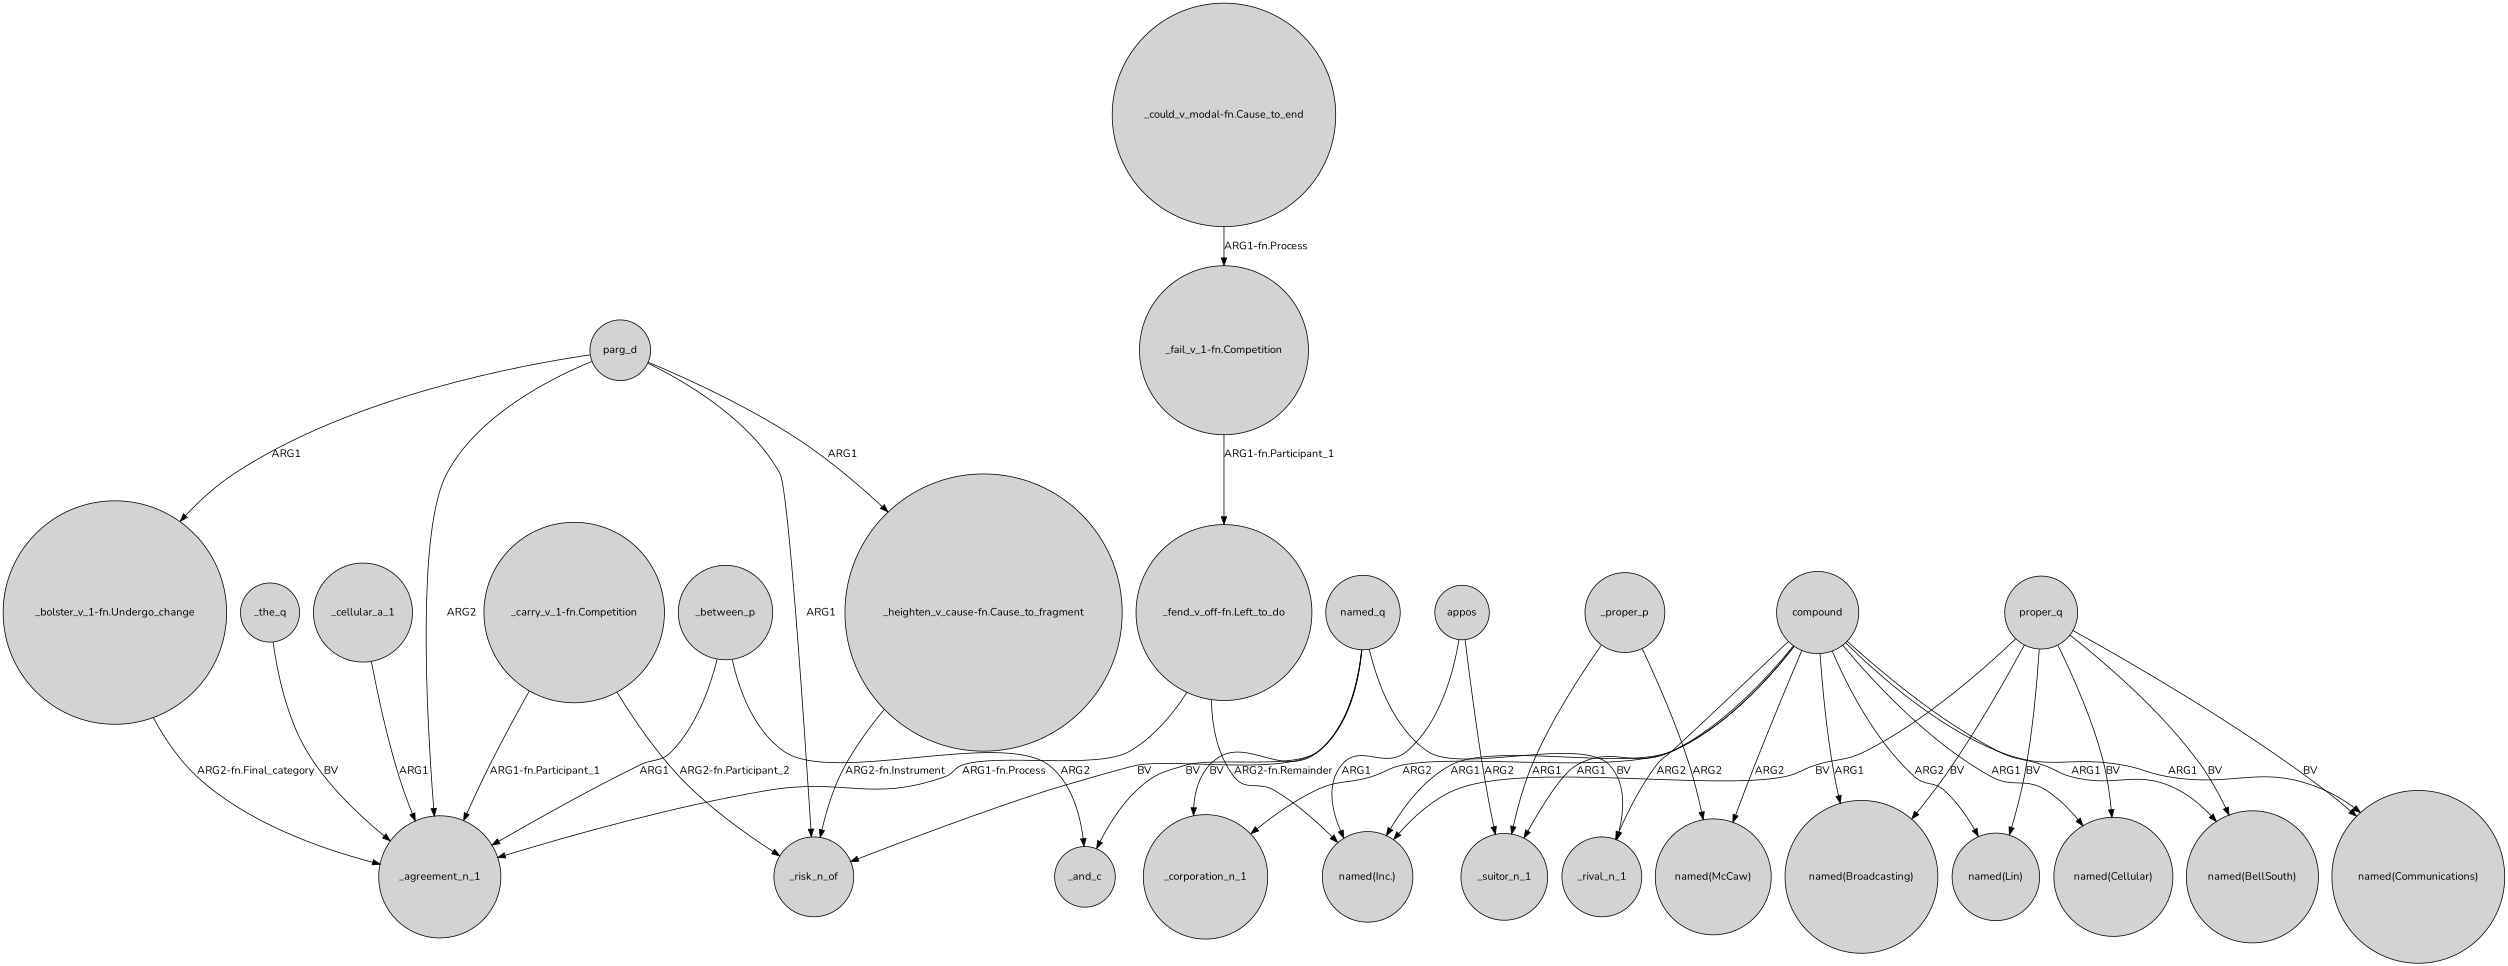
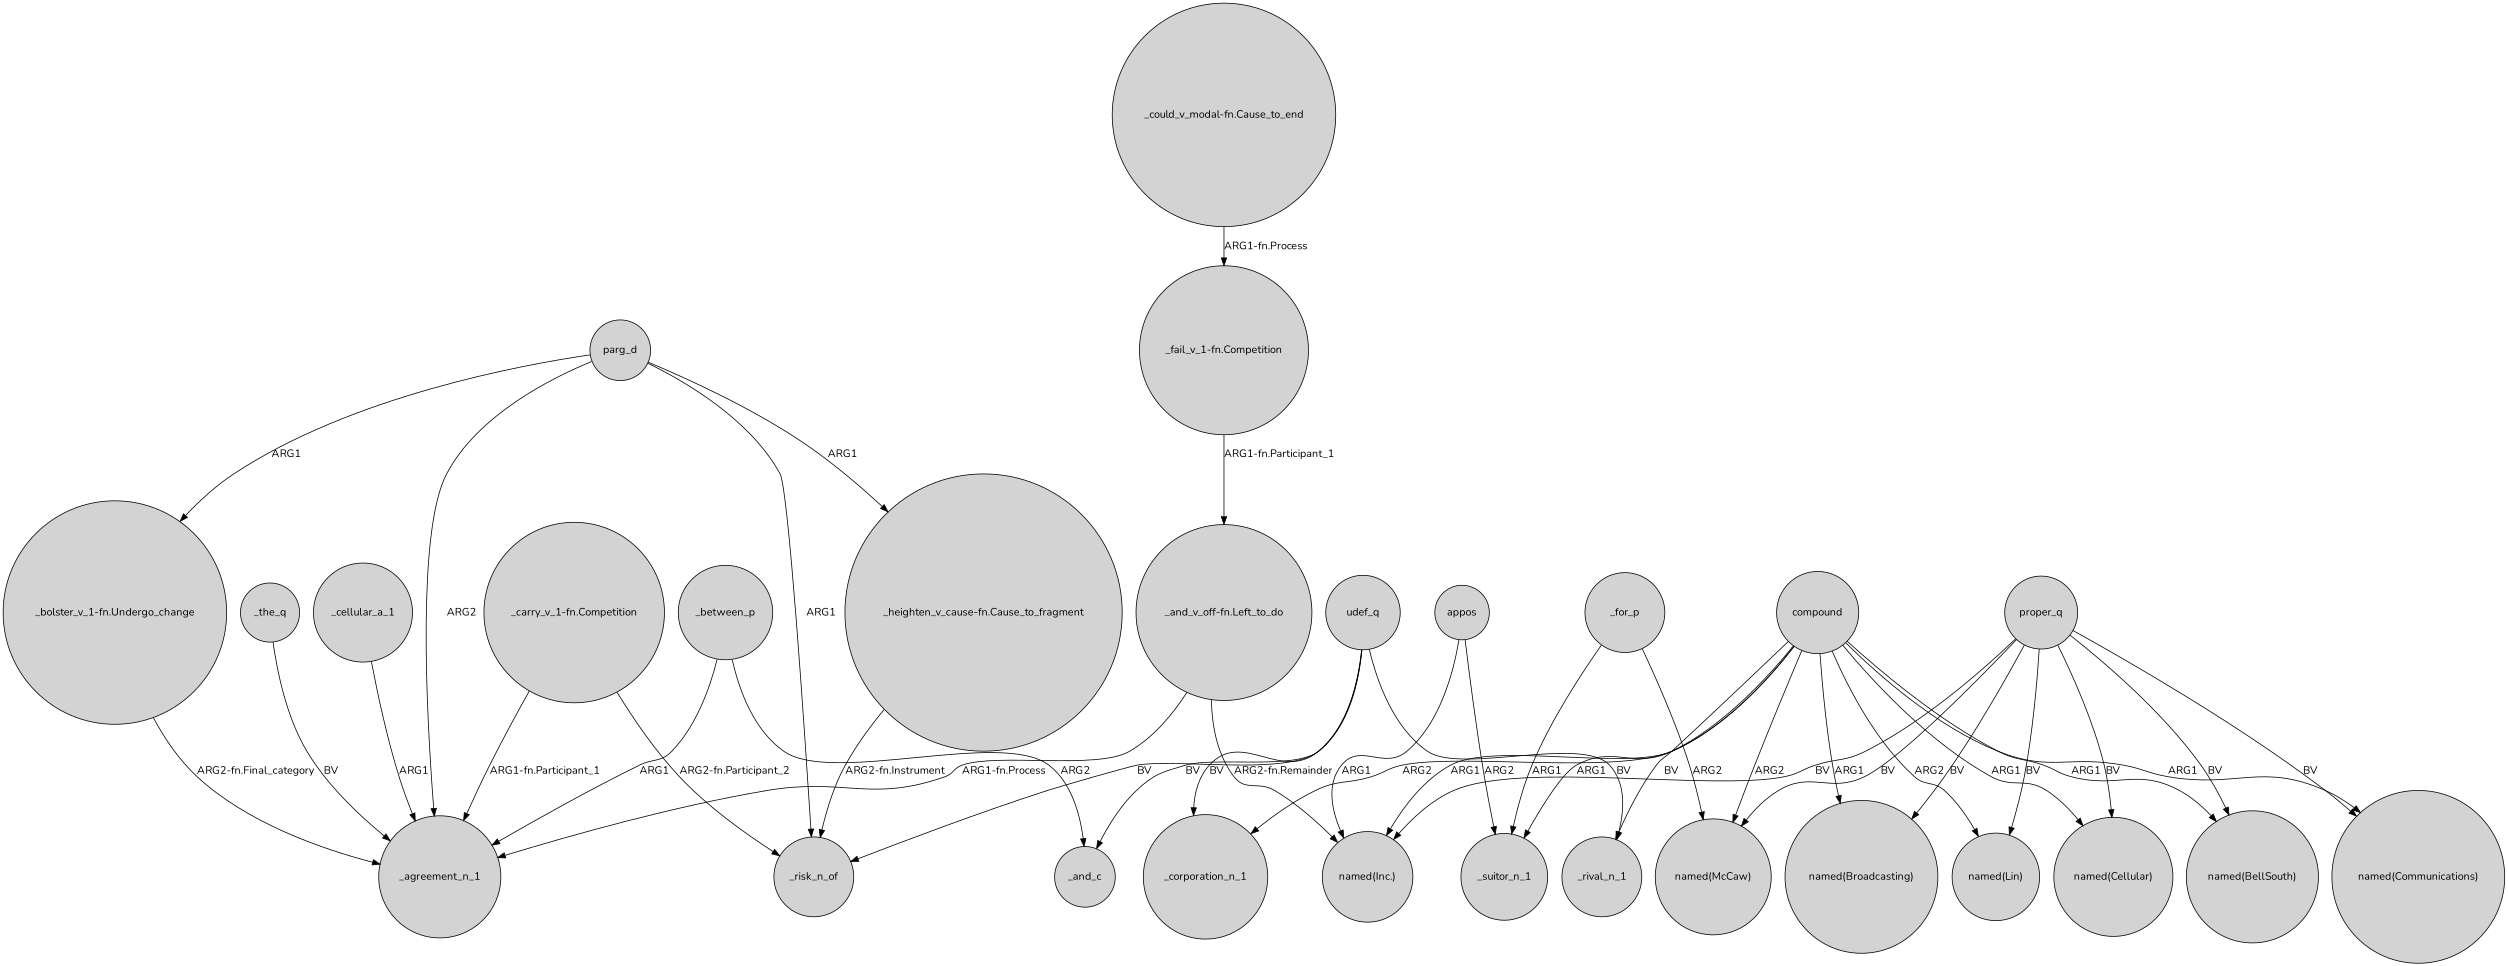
node "_fend_v_off-fn.Left_to_do": label "_fend_v_off-fn.Left_to_do" -> "_and_v_off-fn.Left_to_do"
node "named_q": label "named_q" -> "udef_q"
node "_proper_p": label "_proper_p" -> "_for_p"
edge "proper_q" -> "named(McCaw)": added, label "BV"
edge "compound" -> "_rival_n_1": label "ARG2" -> "BV"
